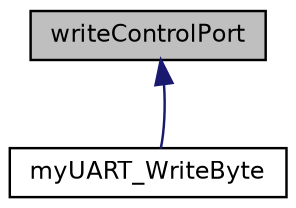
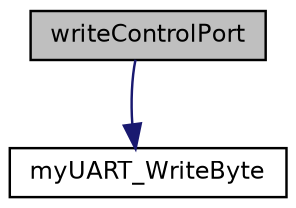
edge "myUART_WriteByte" -> "writeControlPort": reversed
